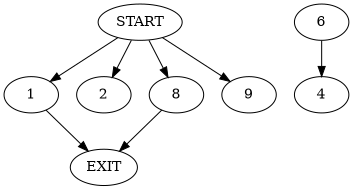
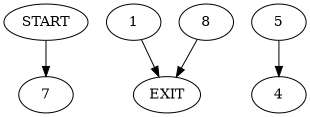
node "6": label "6" -> "5"
edge "START" -> "8": removed
edge "START" -> "1": removed
node "2": removed
node "9": label "9" -> "7"
